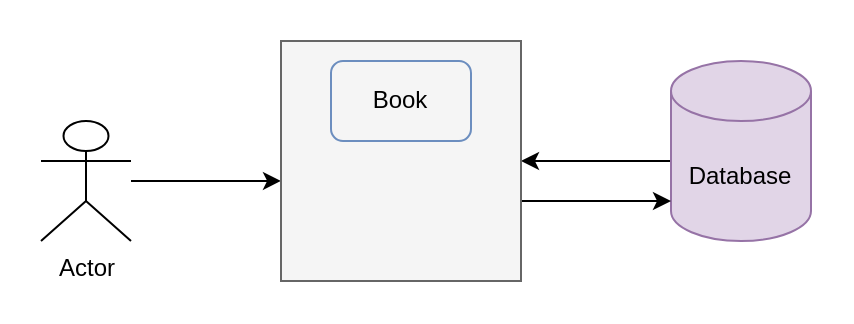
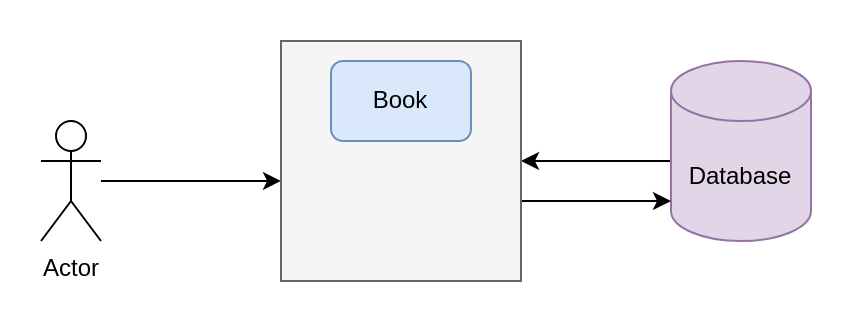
node "Book": fillcolor #f5f5f5 -> #dae8fc
node "Actor": size 90x120 -> 60x120
